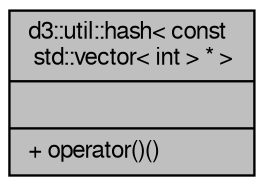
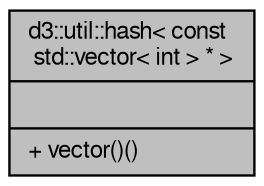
node "d3::util::hash< const": text "+ operator()()" -> "+ vector()()"
